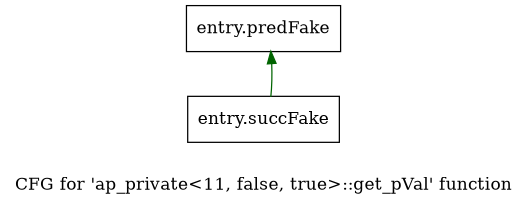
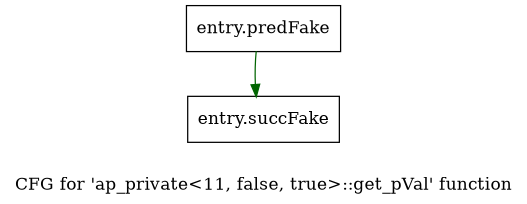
edge "entry.succFake" -> "entry.predFake": reversed
